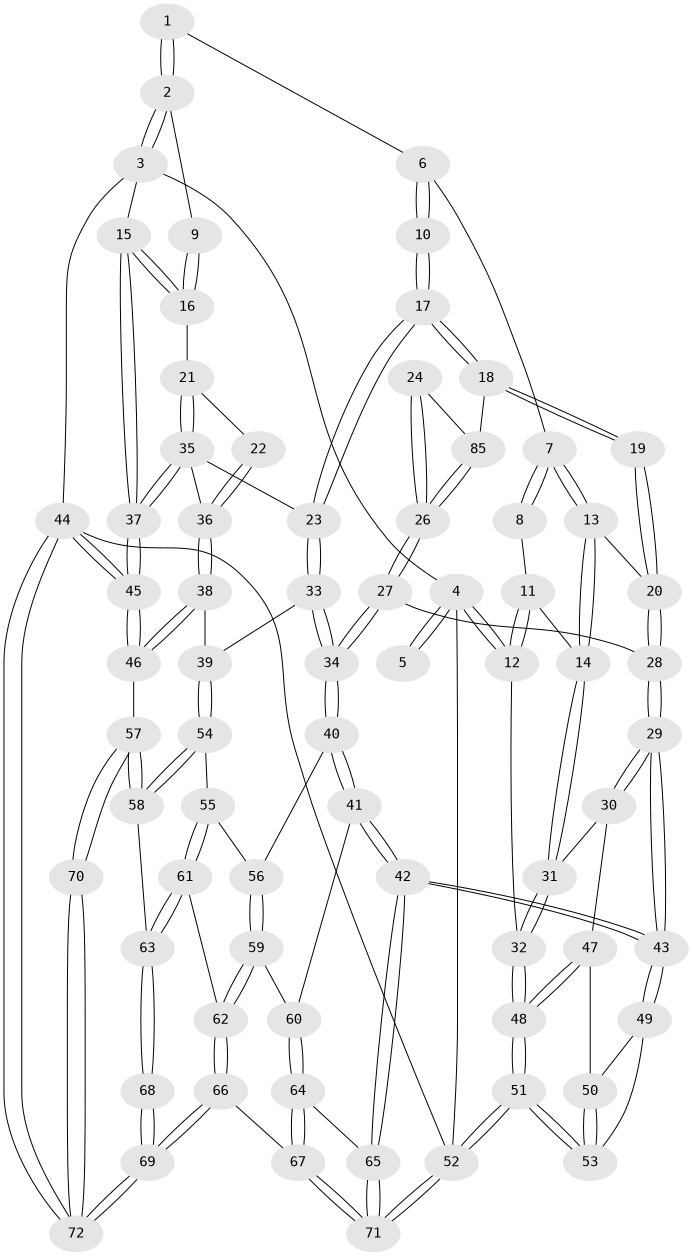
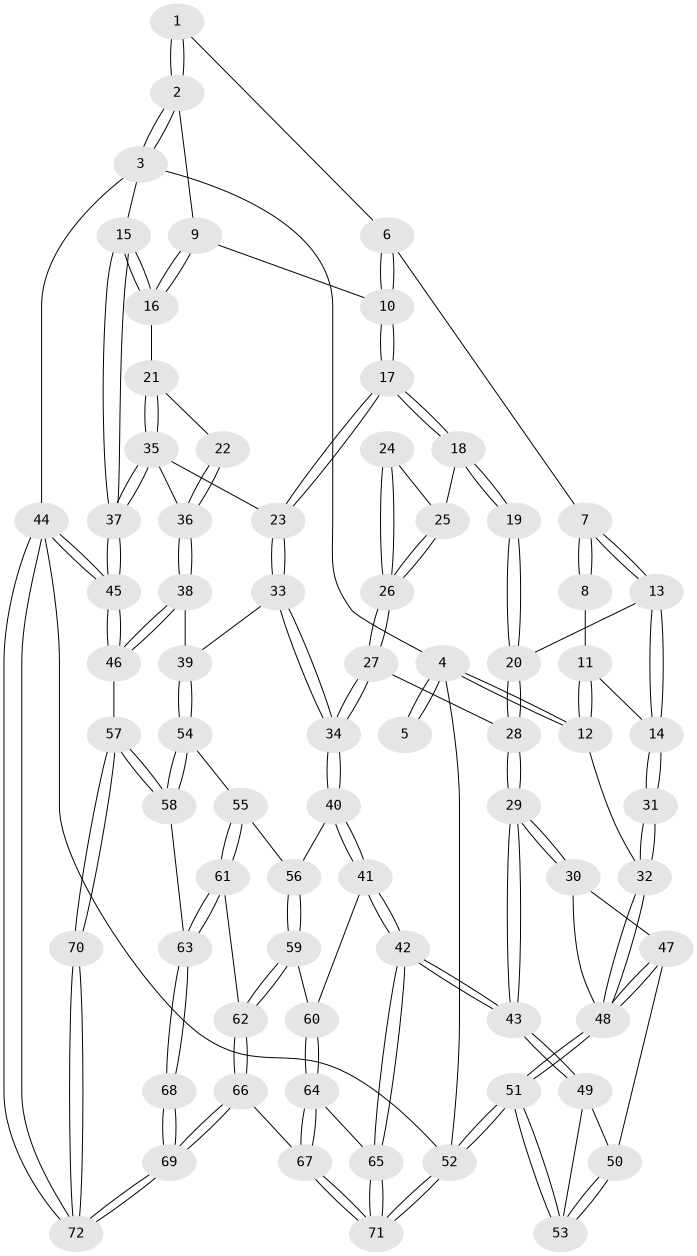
edge "9" -- "10": added
node "85": label "85" -> "25"
edge "30" -- "31": now "30" -- "48"
